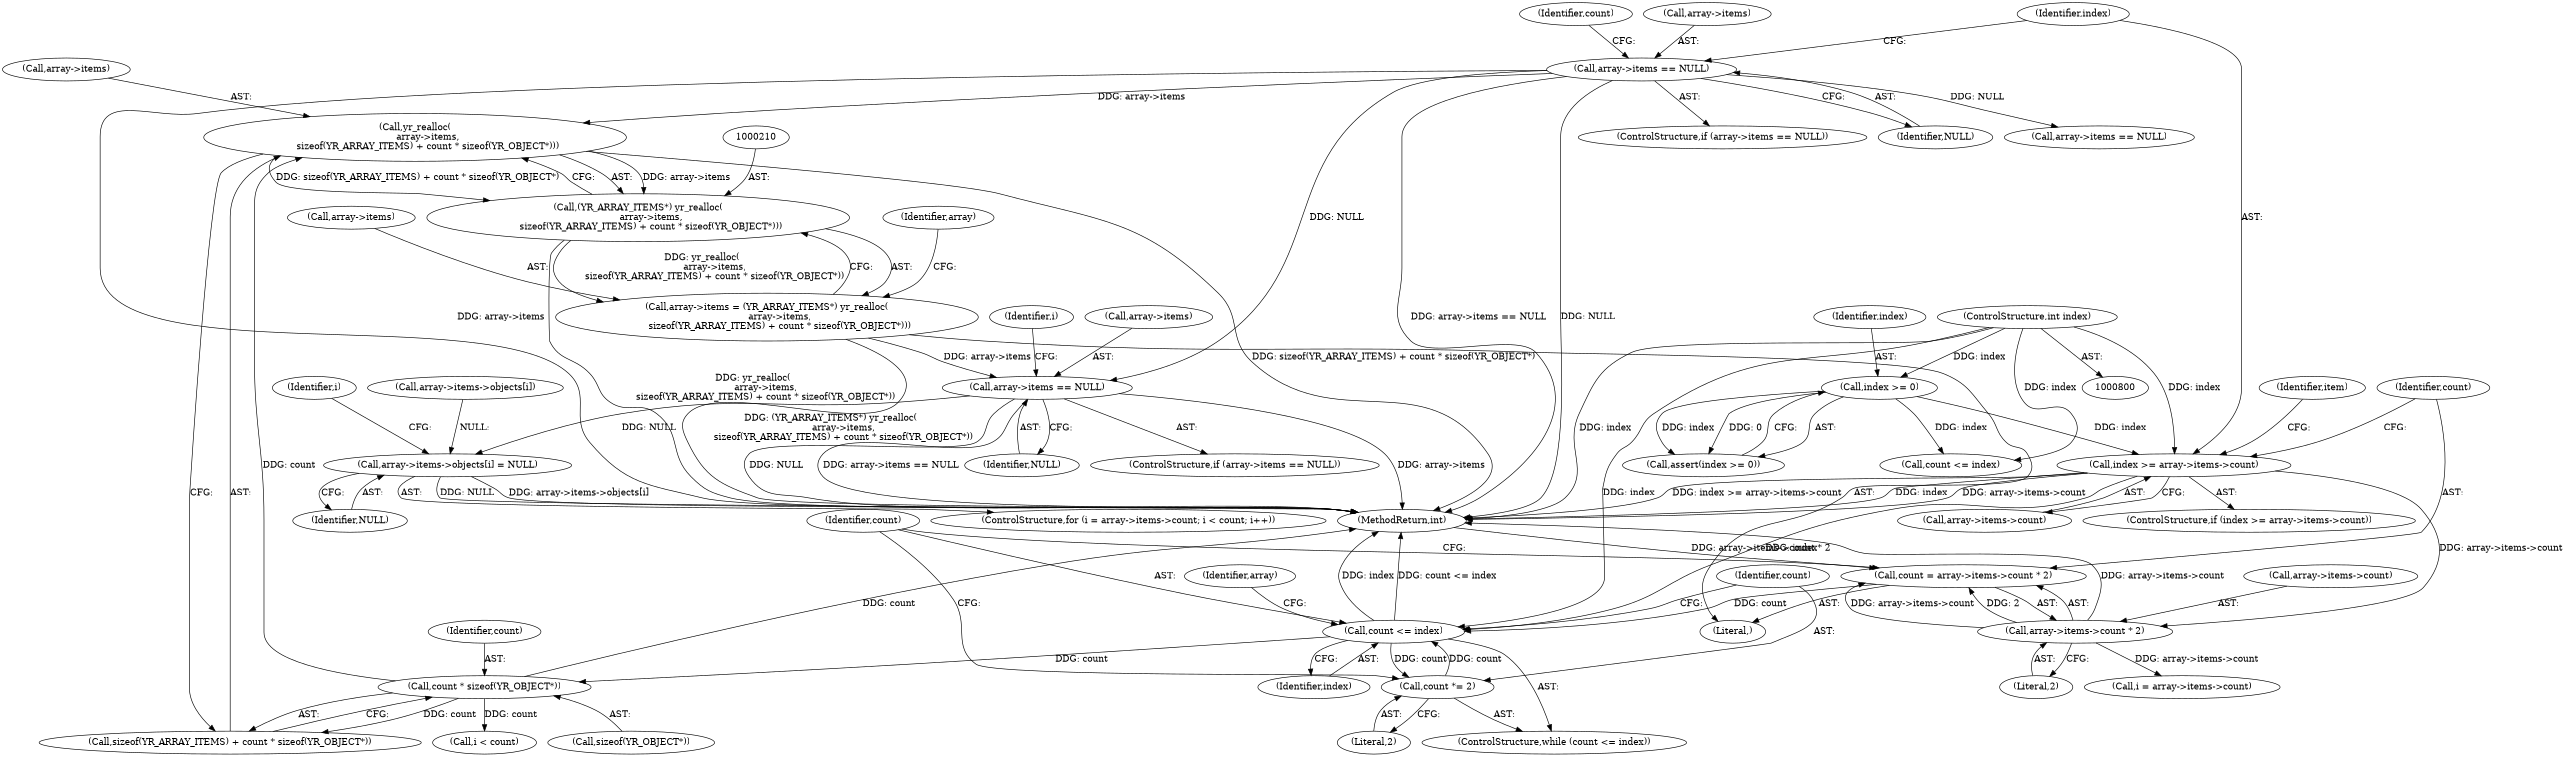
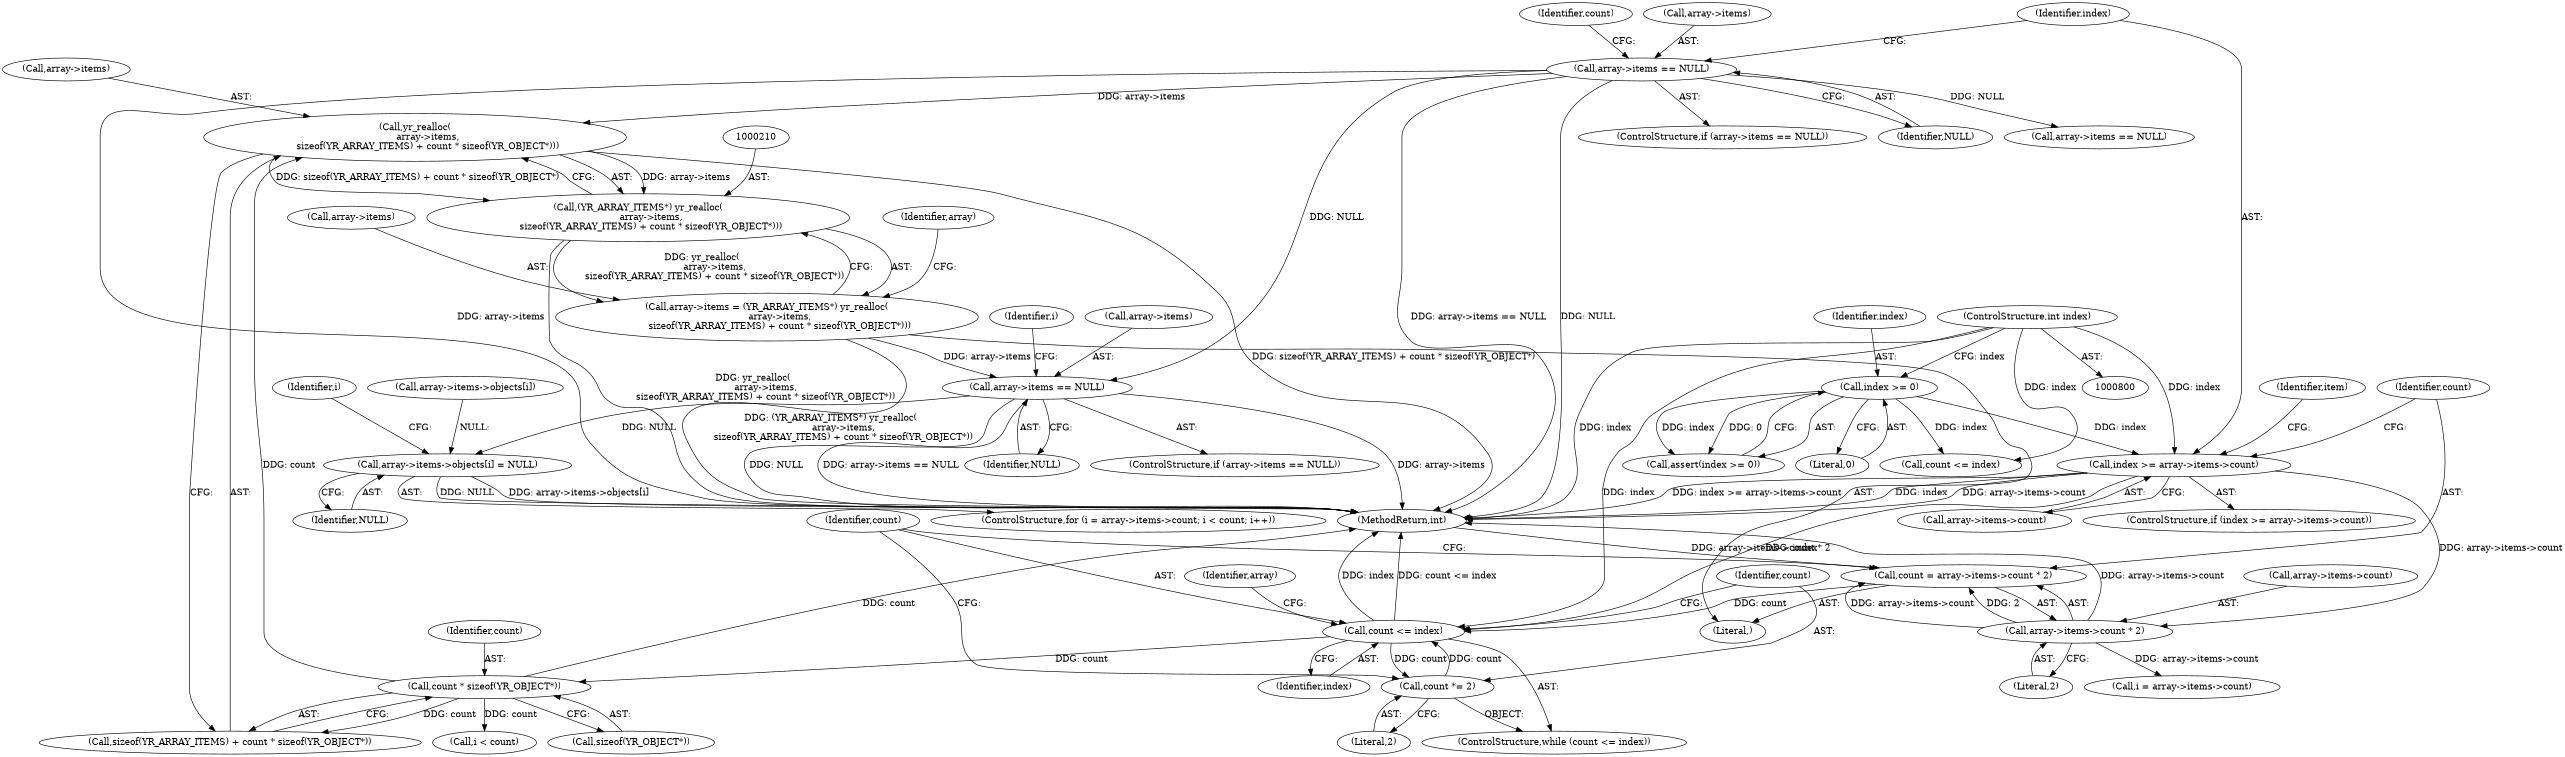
edge "(ControlStructure,int index)" -> "(Call,index >= 0)": label "DDG: index" -> "CFG: index"
node "(Literal,0)": added
edge "(Call,count * sizeof(YR_OBJECT*))" -> "(Call,sizeof(YR_OBJECT*))": added, label "CFG:"
edge "(Call,count *= 2)" -> "(ControlStructure,while (count <= index))": label "AST: " -> "OBJECT: "
